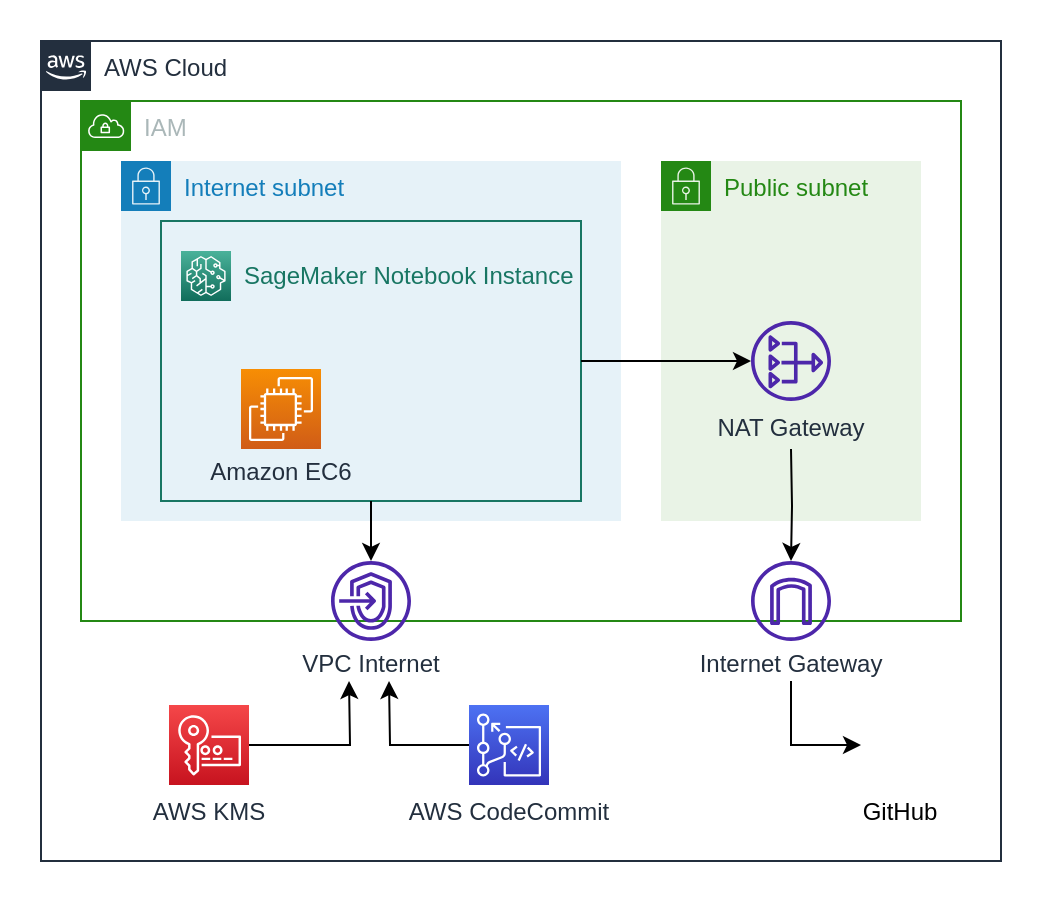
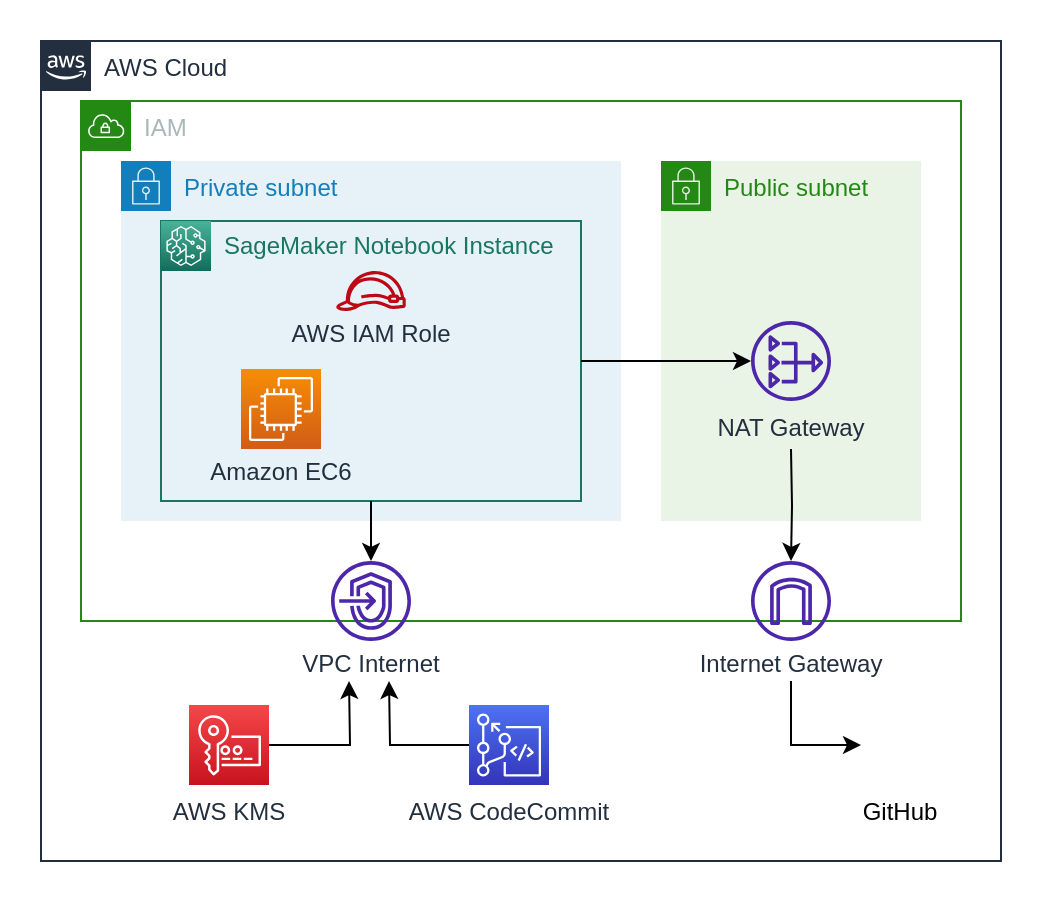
node "Internet subnet": label "Internet subnet" -> "Private subnet"
node "SageMaker Notebook Instance": moved (206, 276) -> (186, 246)
node "AWS IAM Role": added
node "AWS KMS": moved (209, 745) -> (229, 745)
